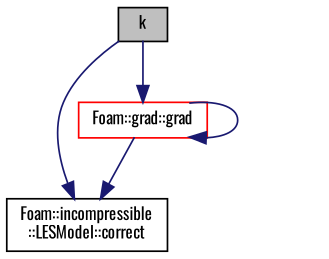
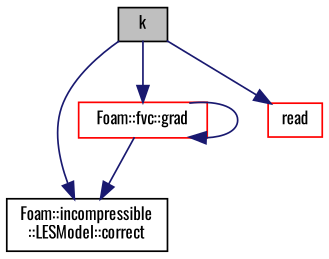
node "Foam::grad::grad": label "Foam::grad::grad" -> "Foam::fvc::grad"
node "read": added
